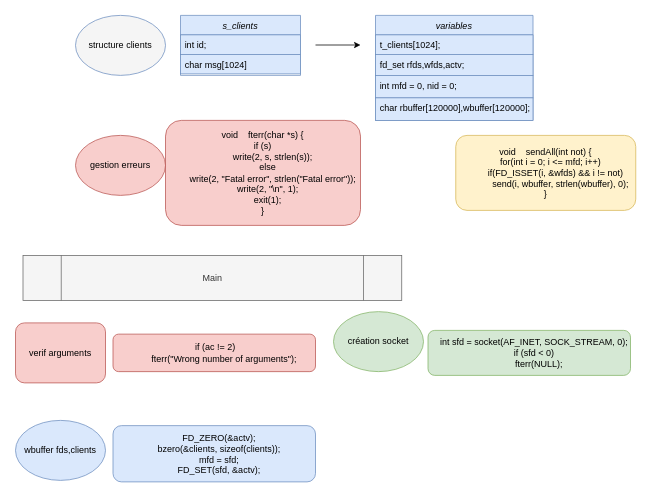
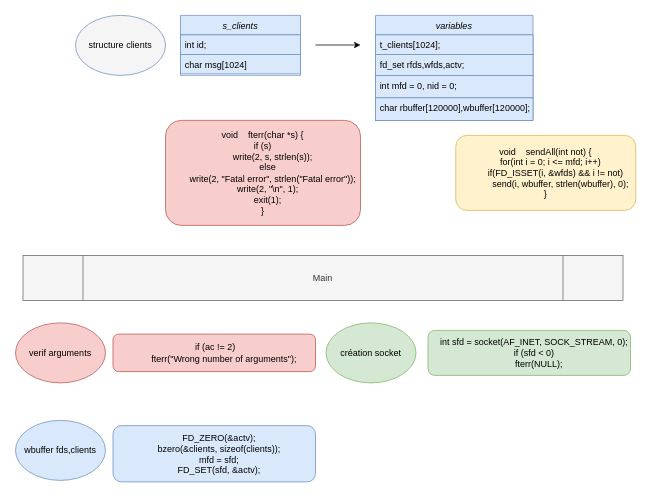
node "gestion erreurs": removed
node "Main": size 379x45 -> 600x45
node "création socket": moved (378, 342) -> (371, 353)
node "verif arguments": shape rounded rectangle -> ellipse
